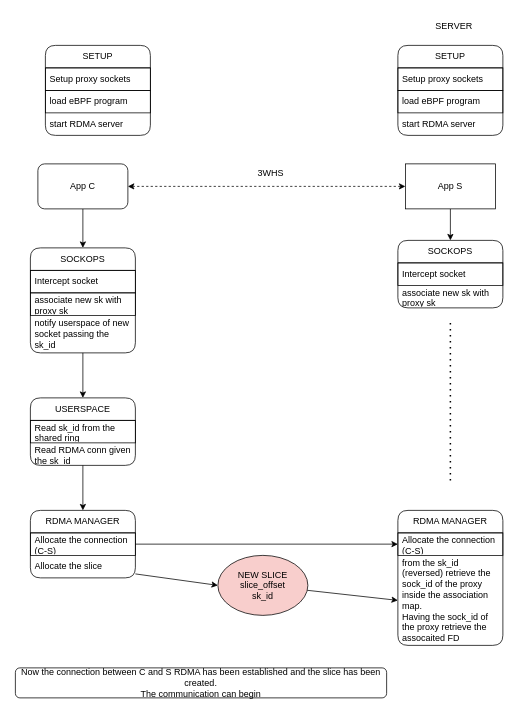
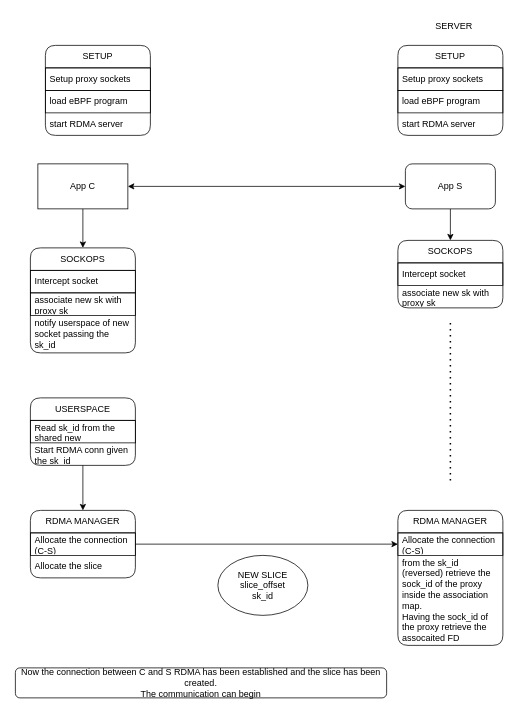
node "3WHS": removed
node "App C": shape rounded rectangle -> rectangle
edge "App C" -- "App S": style dashed -> solid
node "App S": shape rectangle -> rounded rectangle
edge "notify userspace of new socket passing the sk_id" -> "USERSPACE": removed
node "Read sk_id from the shared ring": label "Read sk_id from the shared ring" -> "Read sk_id from the shared new"
node "Read RDMA conn given the sk_id": label "Read RDMA conn given the sk_id" -> "Start RDMA conn given the sk_id"
edge "Allocate the slice" -> "NEW SLICE slice_offset sk_id": removed
node "NEW SLICE slice_offset sk_id": fillcolor #f8cecc -> #ffffff
edge "NEW SLICE slice_offset sk_id" -> "from the sk_id (reversed) retrieve the sock_id of the proxy inside the association map. Having the sock_id of the proxy retrieve the assocaited FD": removed
